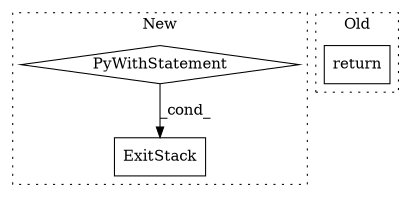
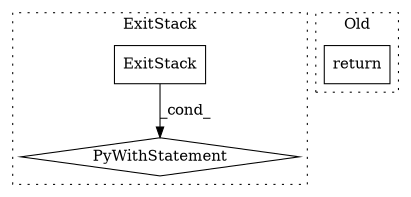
cluster "New": label "New" -> "ExitStack"
edge "PyWithStatement" -> "ExitStack": reversed
